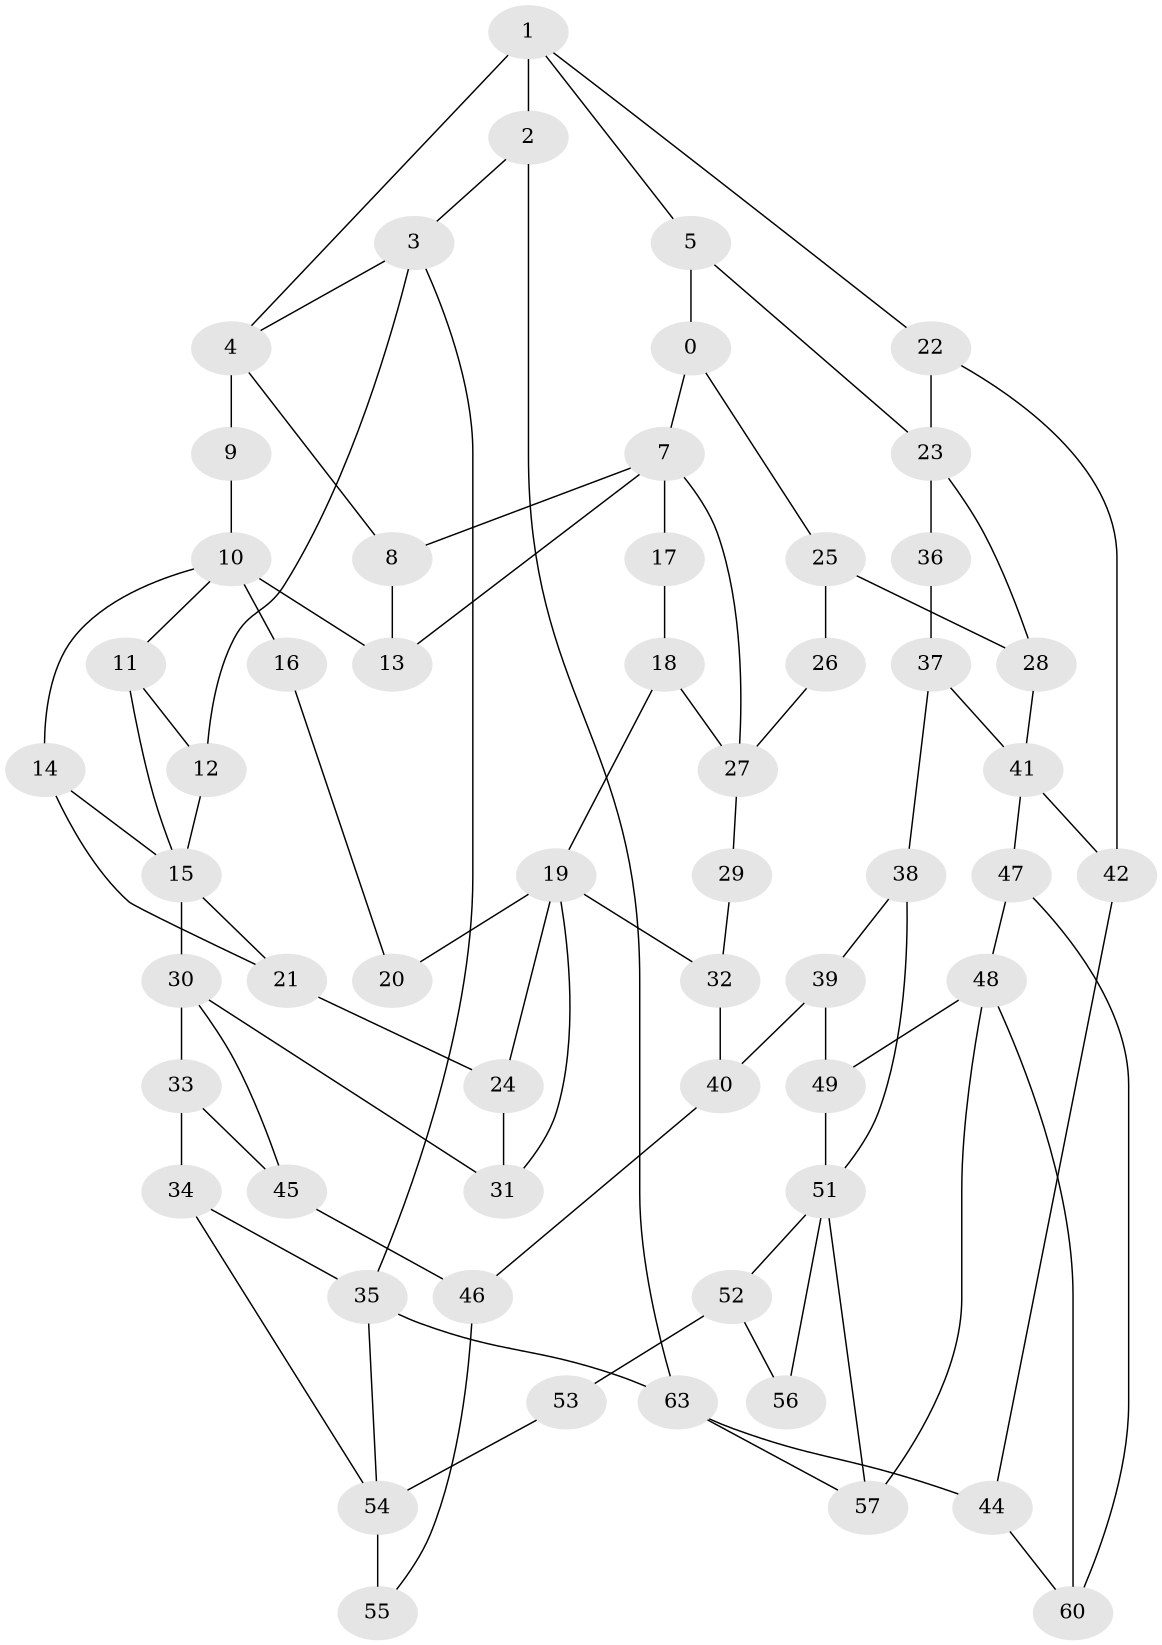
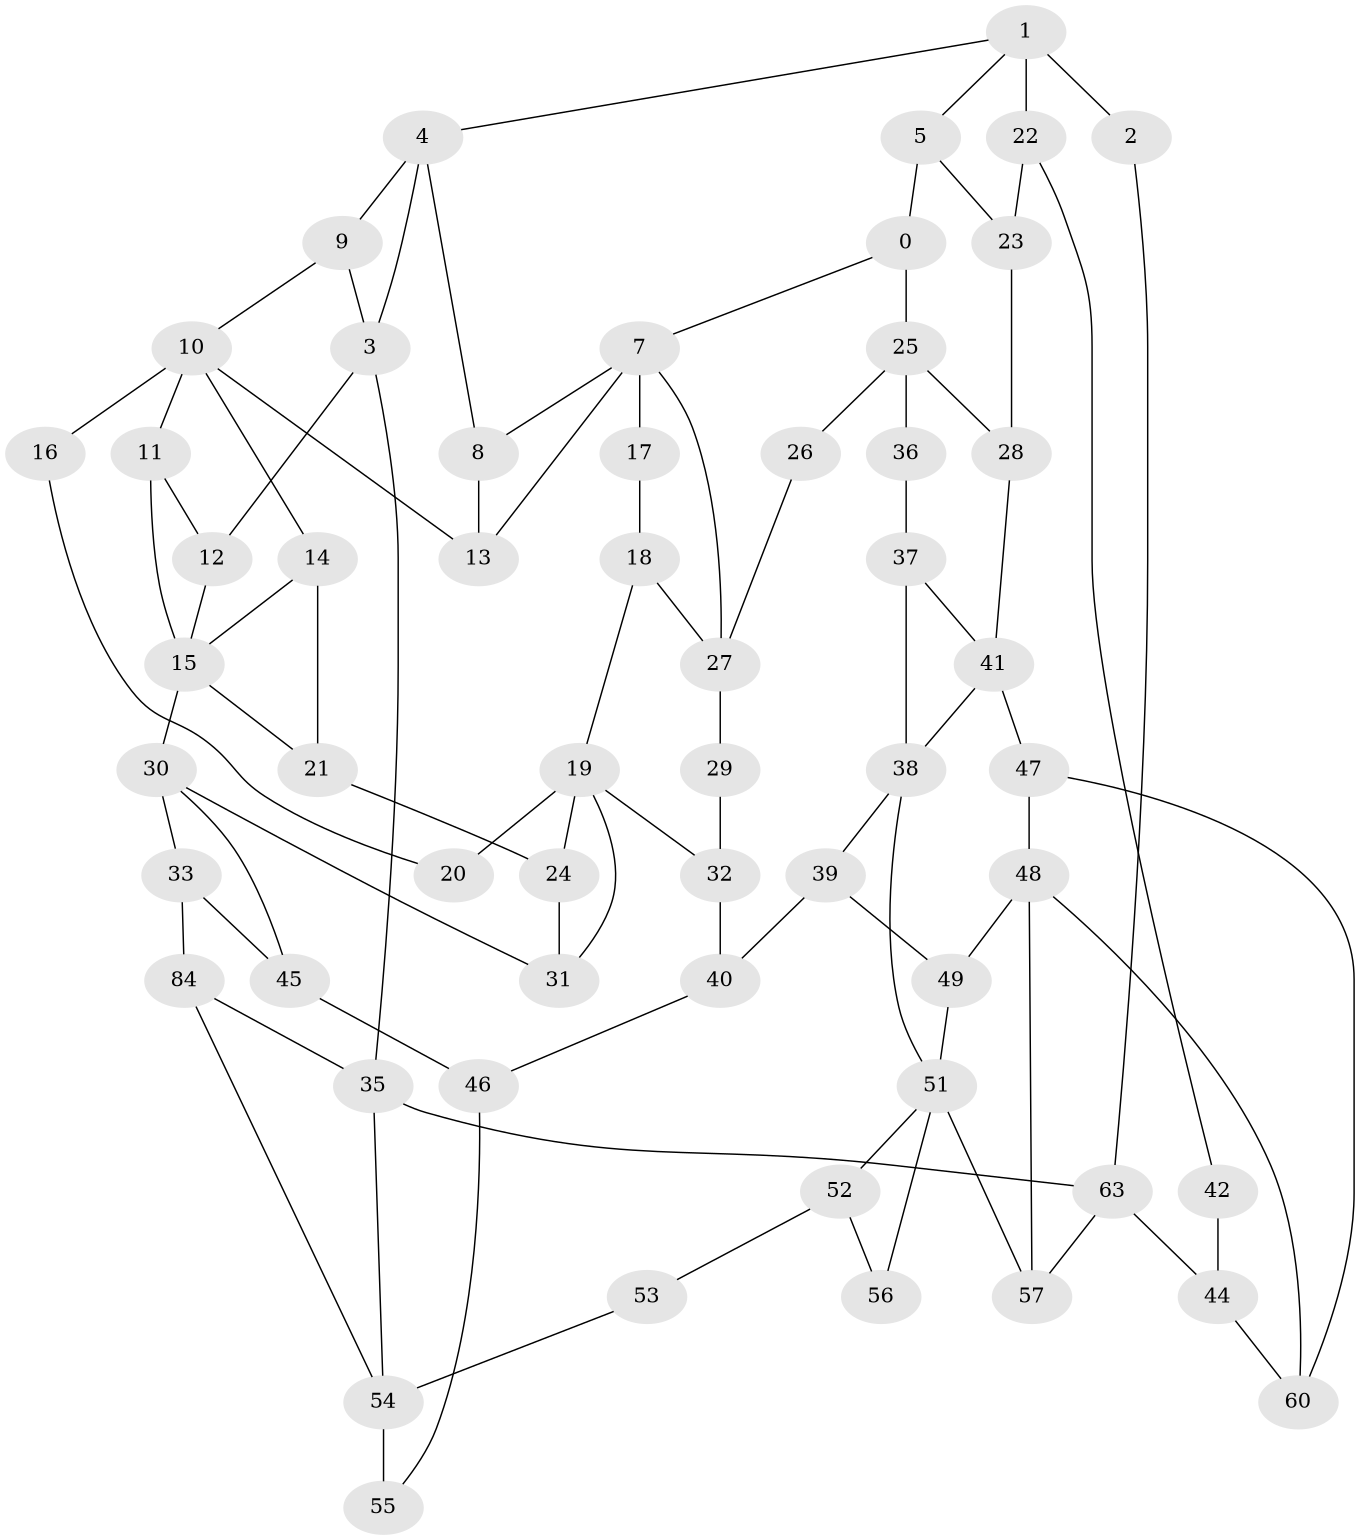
edge "2" -- "3": now "9" -- "3"
edge "23" -- "36": now "25" -- "36"
edge "41" -- "42": now "41" -- "38"
node "34": label "34" -> "84"
